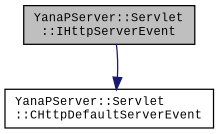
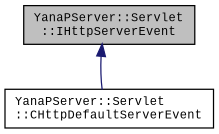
edge "YanaPServer::Servlet ::IHttpServerEvent" -> "YanaPServer::Servlet ::CHttpDefaultServerEvent": reversed
